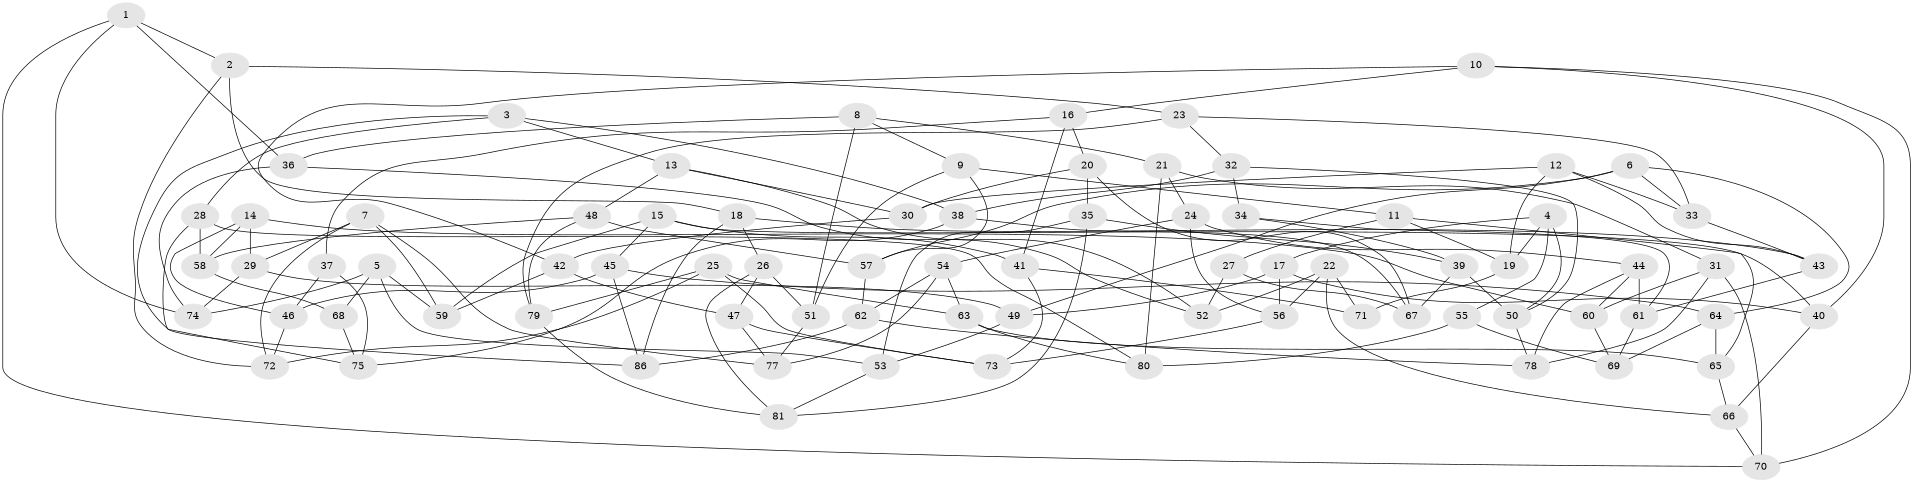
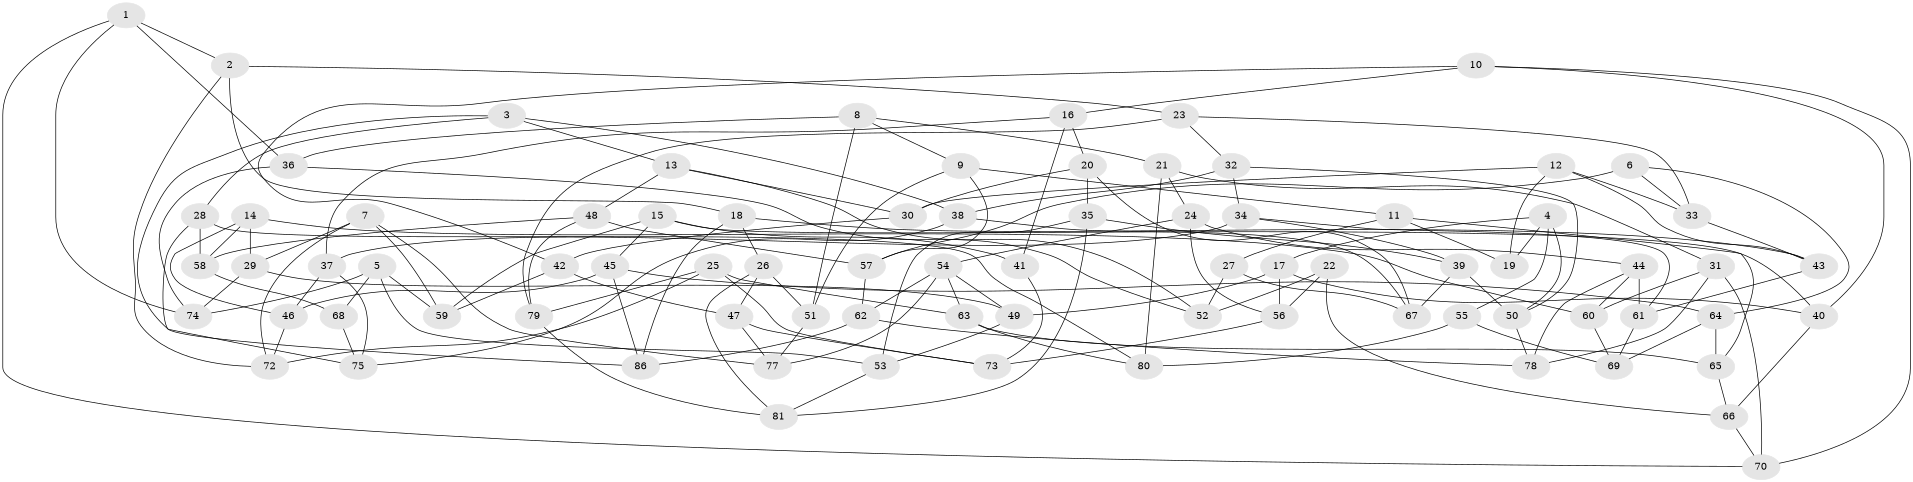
edge "6" -- "49": now "54" -- "49"
edge "34" -- "37": added
node "71": removed
